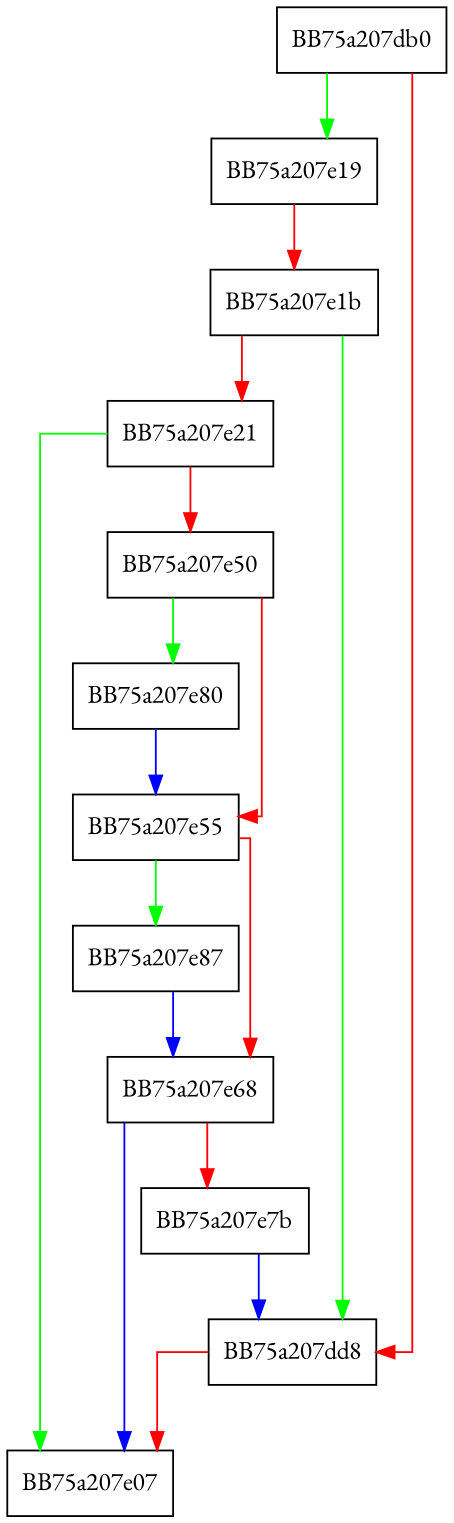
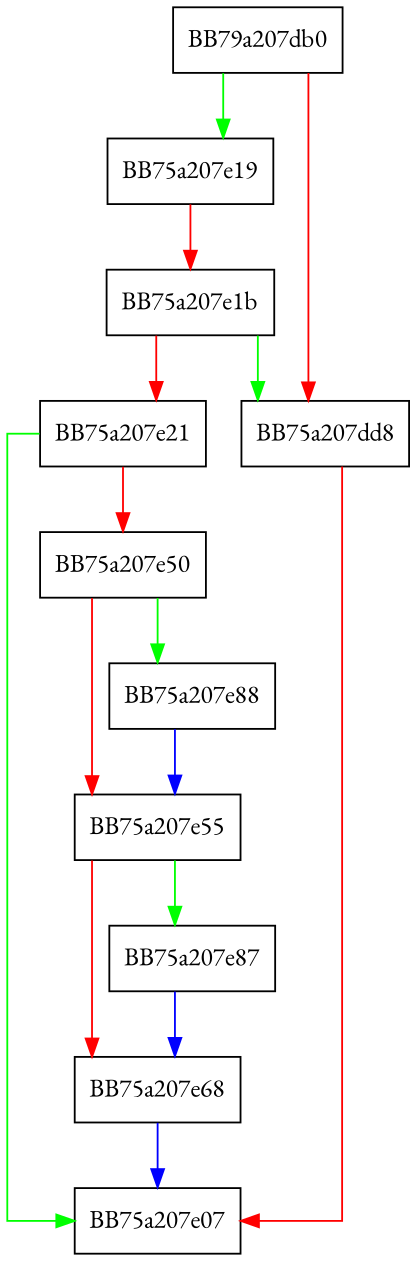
node "BB75a207db0": label "BB75a207db0" -> "BB79a207db0"
node "BB75a207e80": label "BB75a207e80" -> "BB75a207e88"
node "BB75a207e7b": removed
